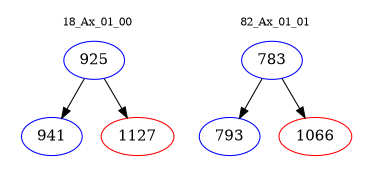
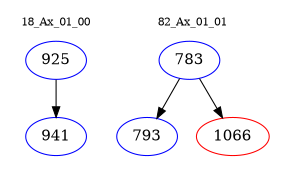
node "1127": removed
